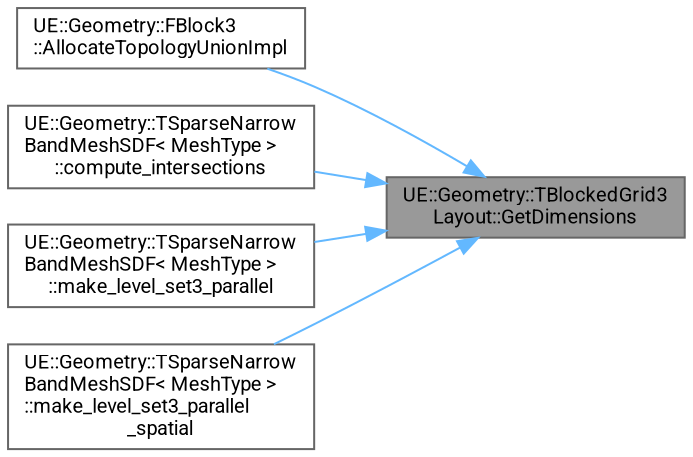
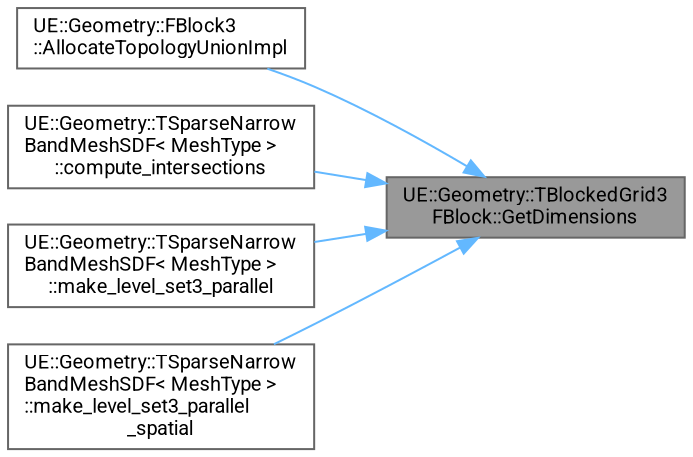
node "UE::Geometry::TBlockedGrid3 Layout::GetDimensions": label "UE::Geometry::TBlockedGrid3 Layout::GetDimensions" -> "UE::Geometry::TBlockedGrid3 FBlock::GetDimensions"
